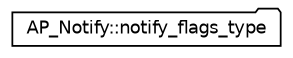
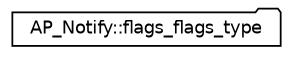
node "AP_Notify::notify_flags_type": label "AP_Notify::notify_flags_type" -> "AP_Notify::flags_flags_type"
